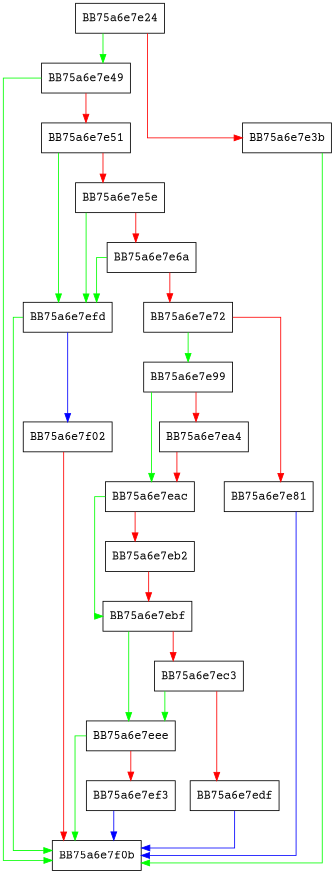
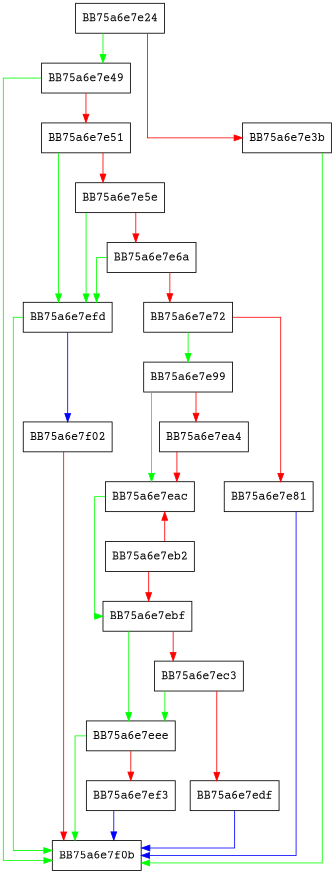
edge "BB75a6e7eac" -> "BB75a6e7eb2": reversed
